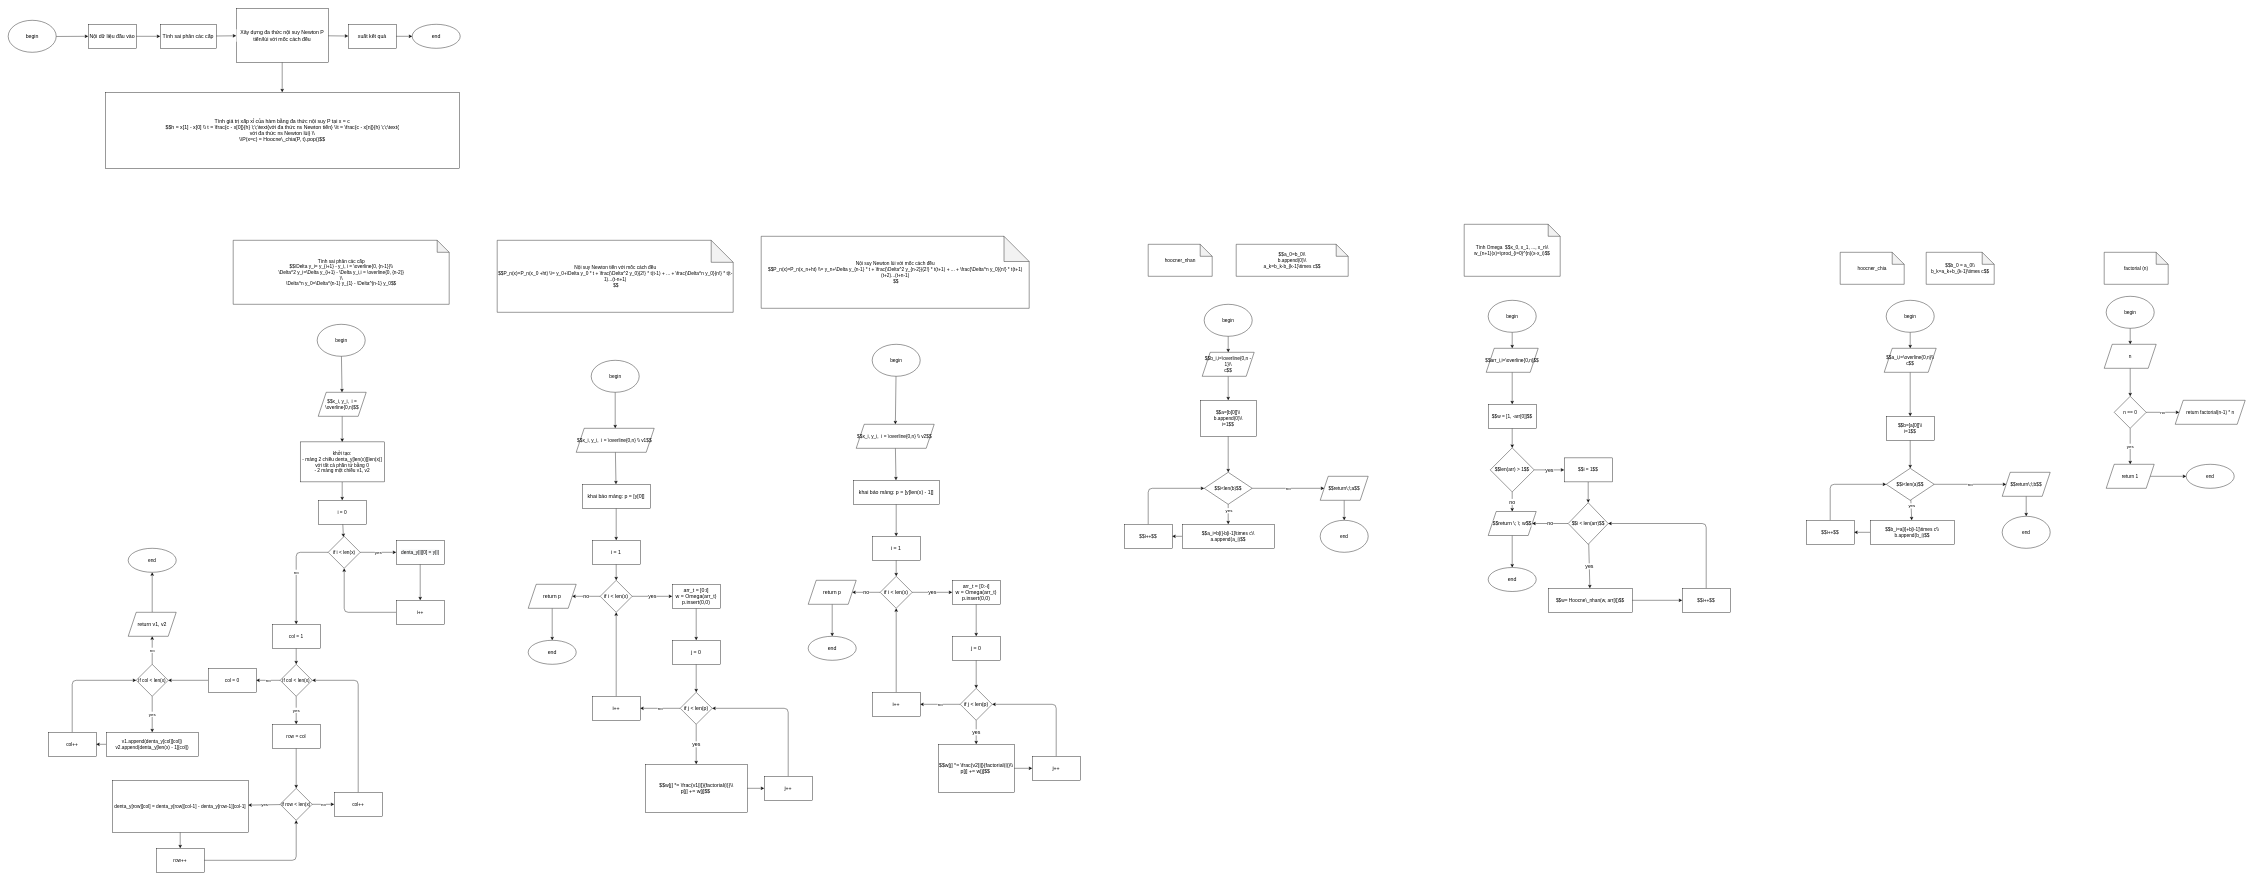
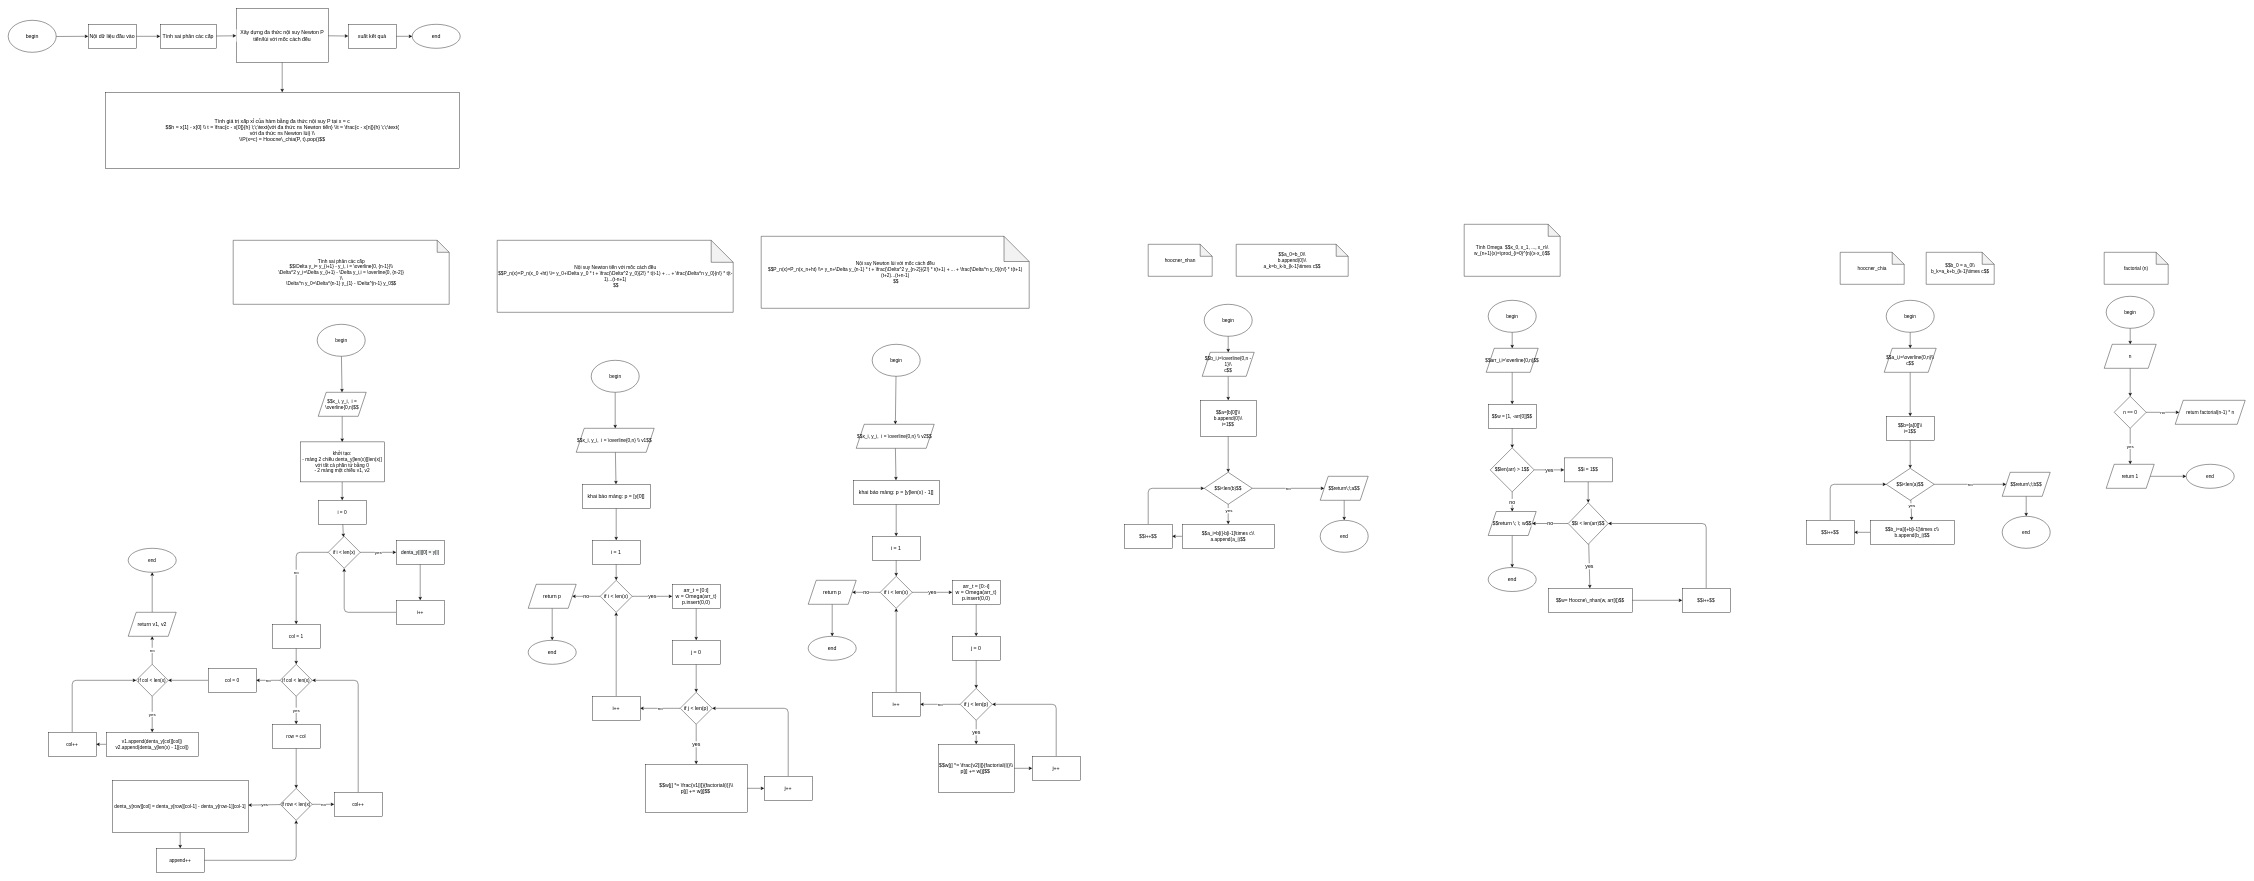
node "row++": label "row++" -> "append++"
